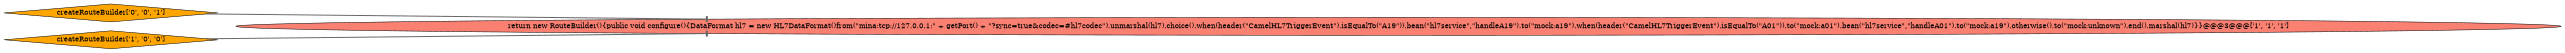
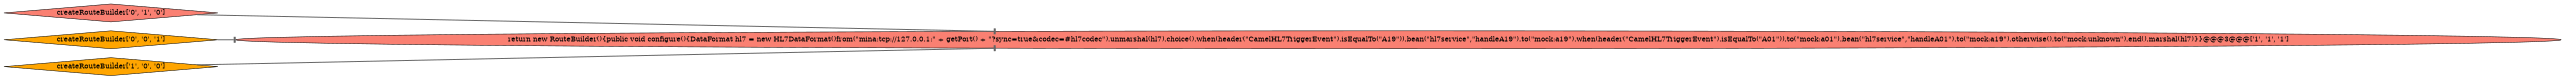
node "createRouteBuilder['0', '1', '0']": added
